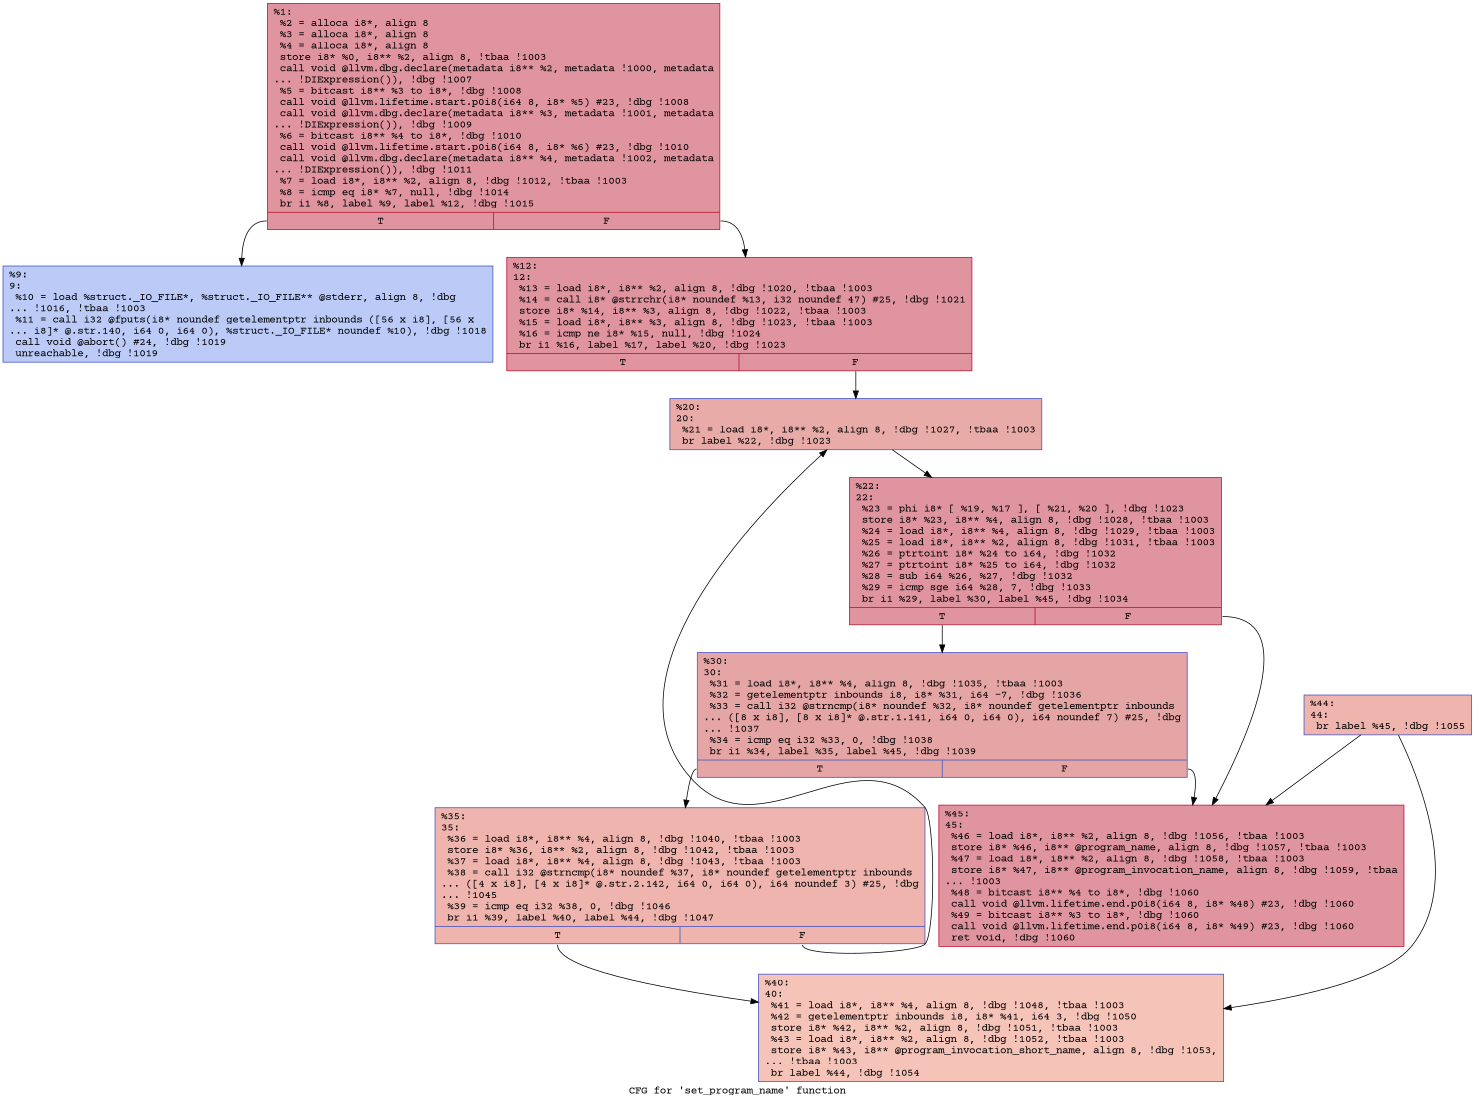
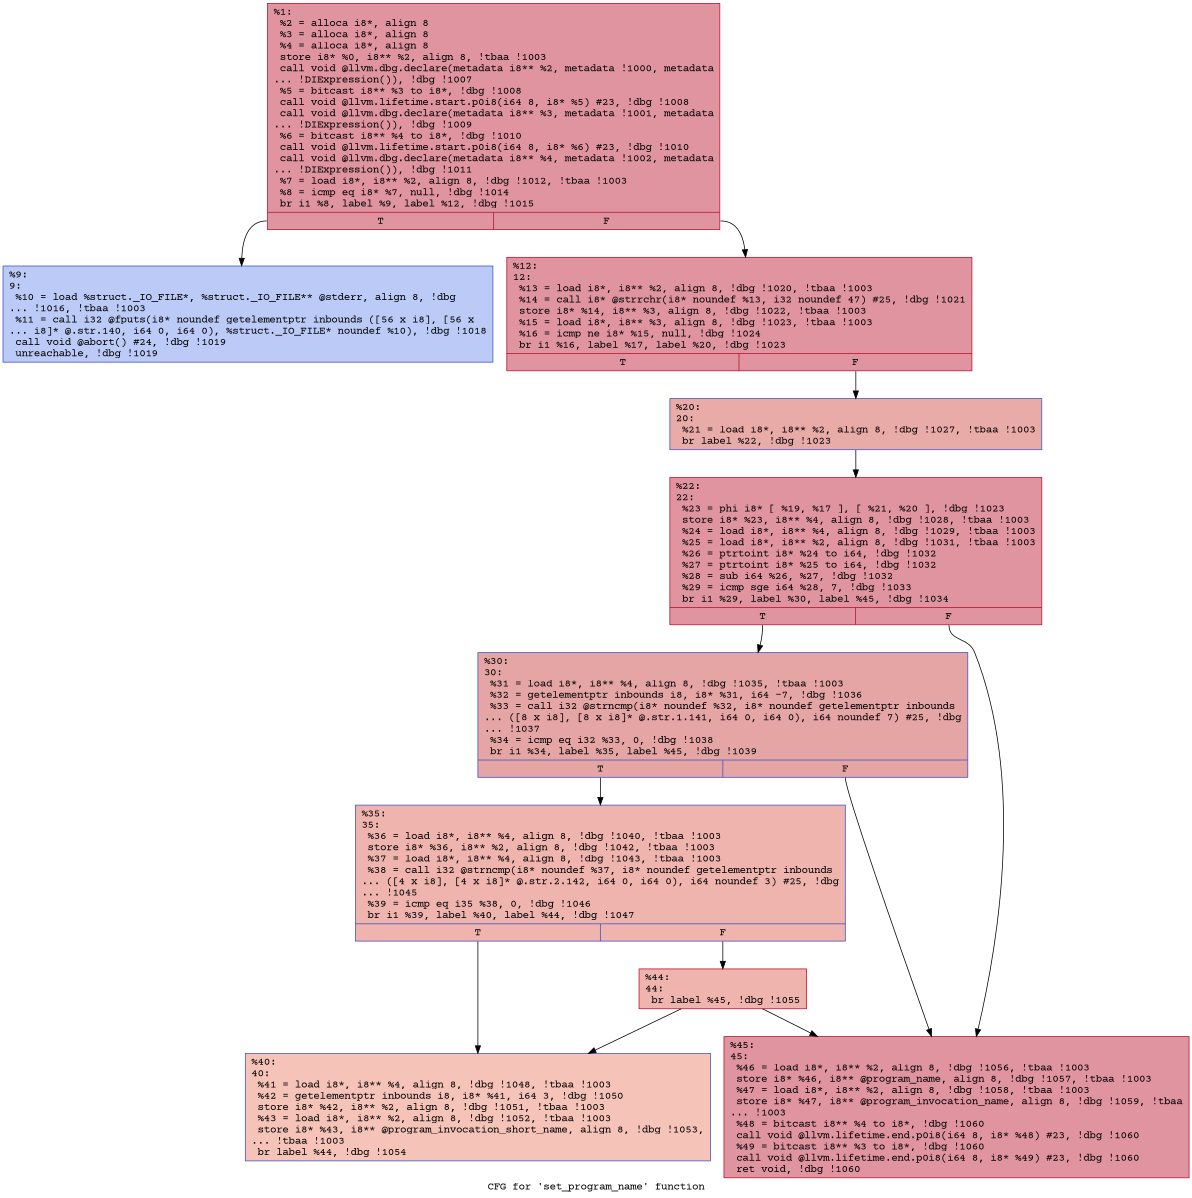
node "%44:": color #3d50c3ff -> #b70d28ff
edge "%35:" -> "%20:": now "%35:" -> "%44:"
node "%35:": text "%39 = icmp eq i32 %38, 0, !dbg !1046" -> "%39 = icmp eq i35 %38, 0, !dbg !1046"
